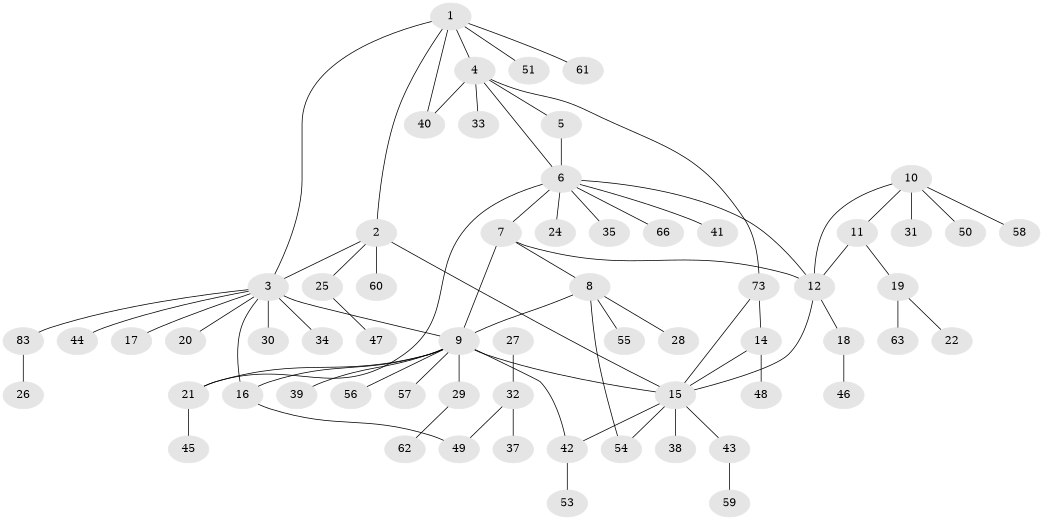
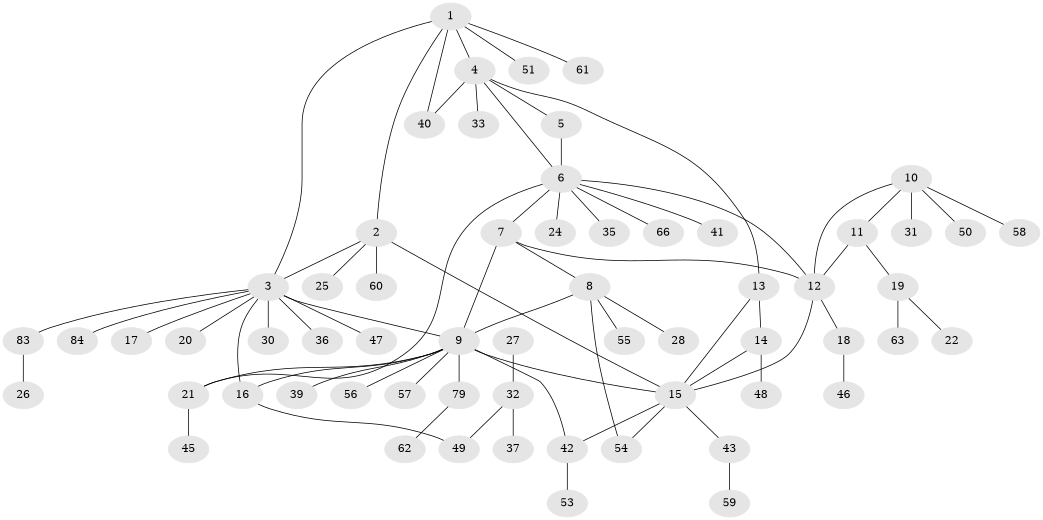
node "73": label "73" -> "13"
edge "25" -- "47": now "3" -- "47"
node "44": label "44" -> "84"
node "34": label "34" -> "36"
node "29": label "29" -> "79"
node "38": removed
